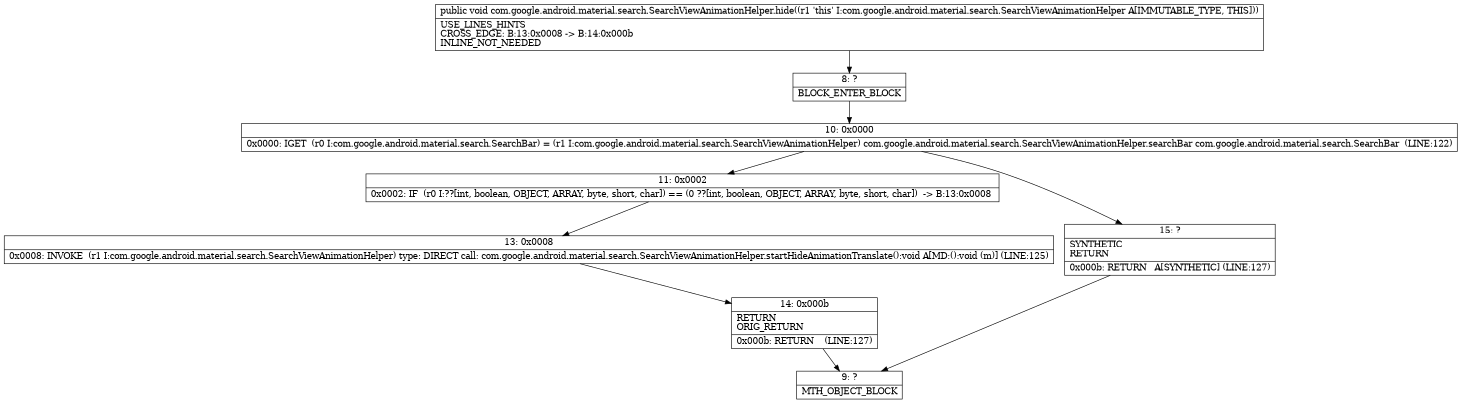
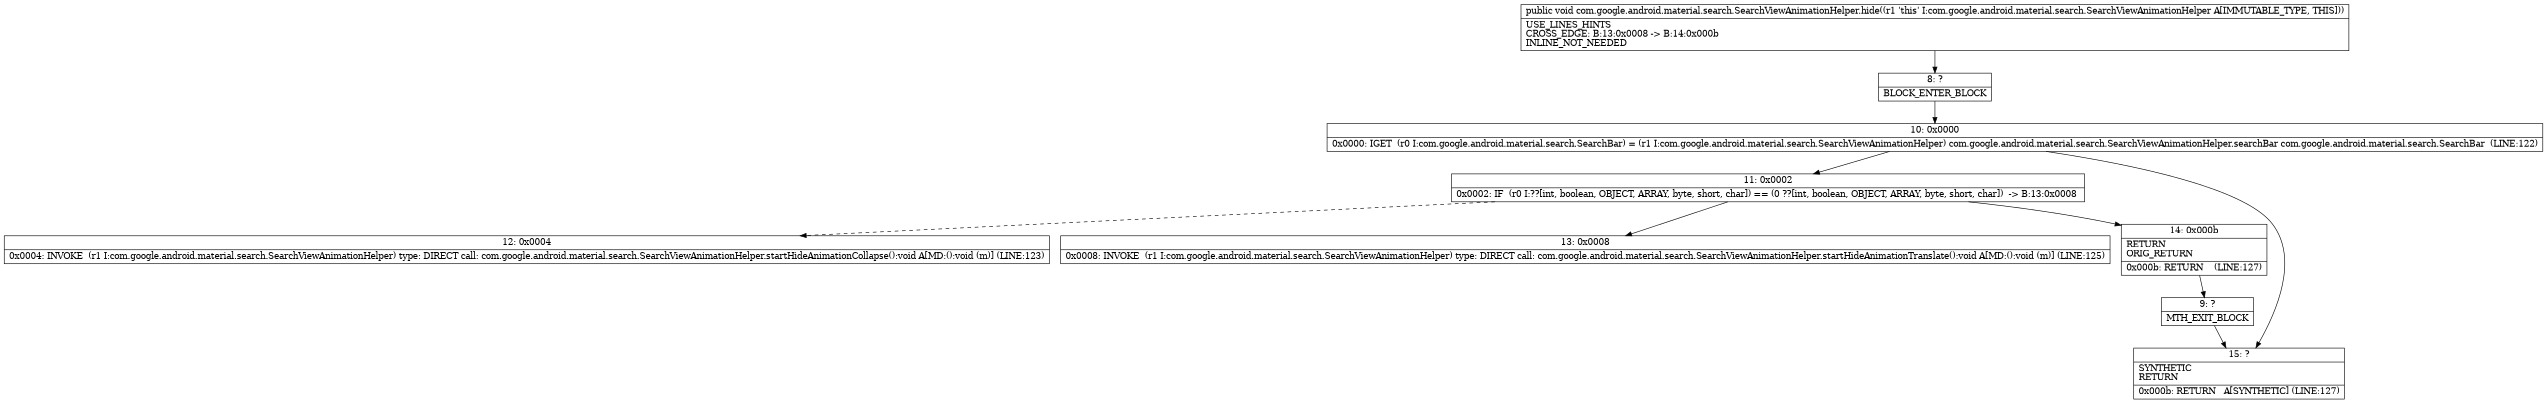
node "12: 0x0004": added
edge "13: 0x0008" -> "14: 0x000b": now "11: 0x0002" -> "14: 0x000b"
edge "15: ?" -> "9: ?": reversed
node "9: ?": text "MTH_OBJECT_BLOCK" -> "MTH_EXIT_BLOCK"
